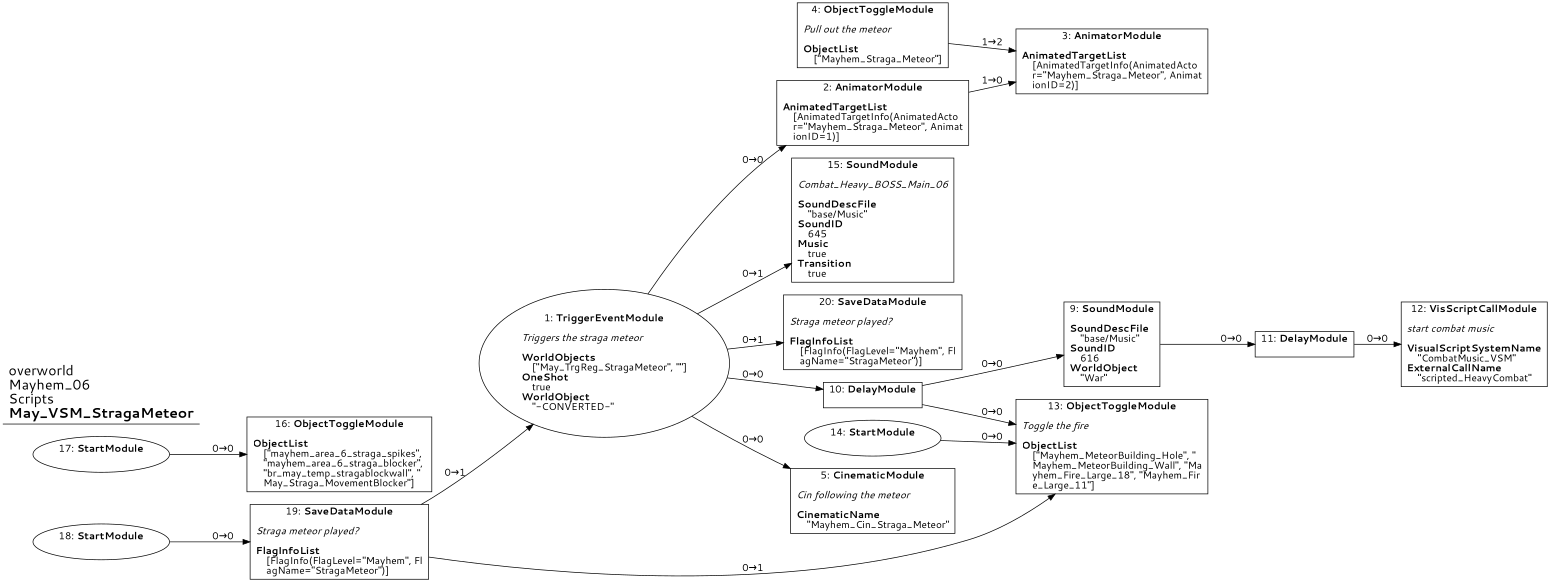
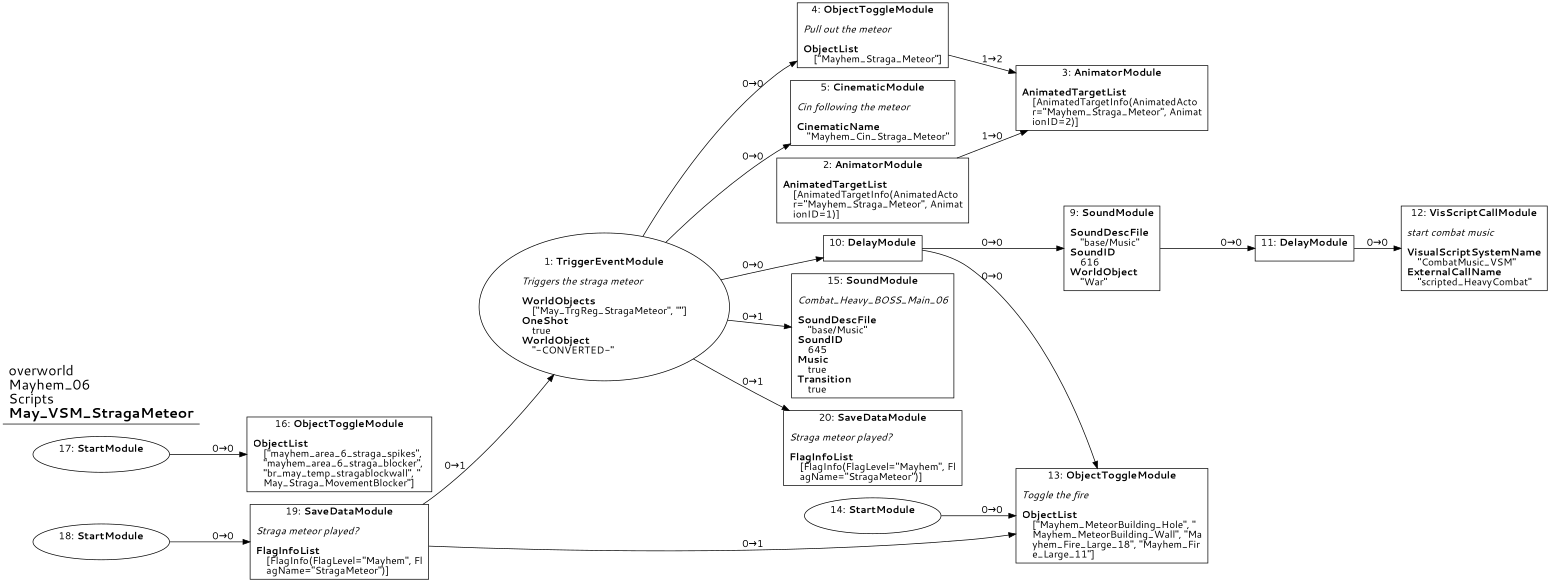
edge "1:" -> "2:": now "1:" -> "4:"
